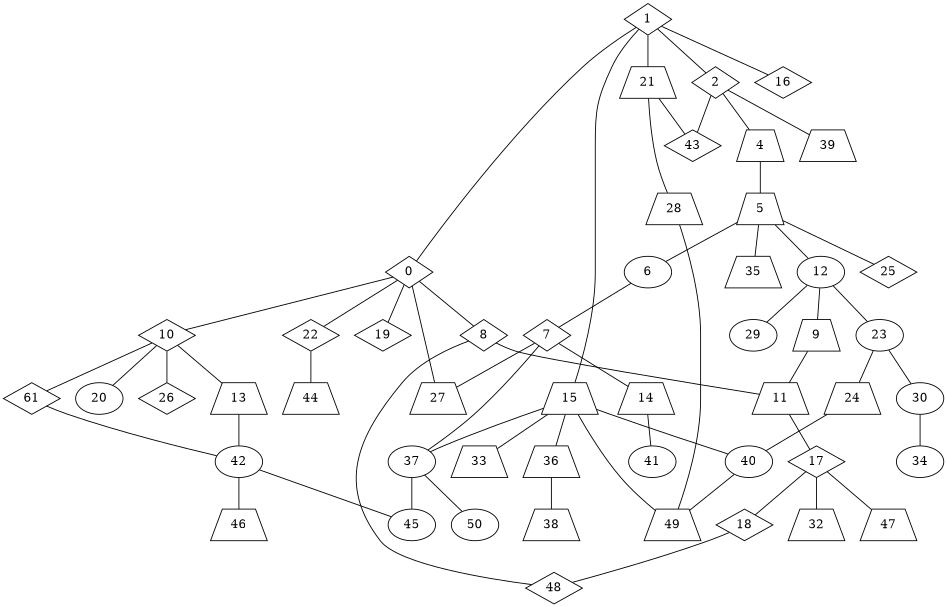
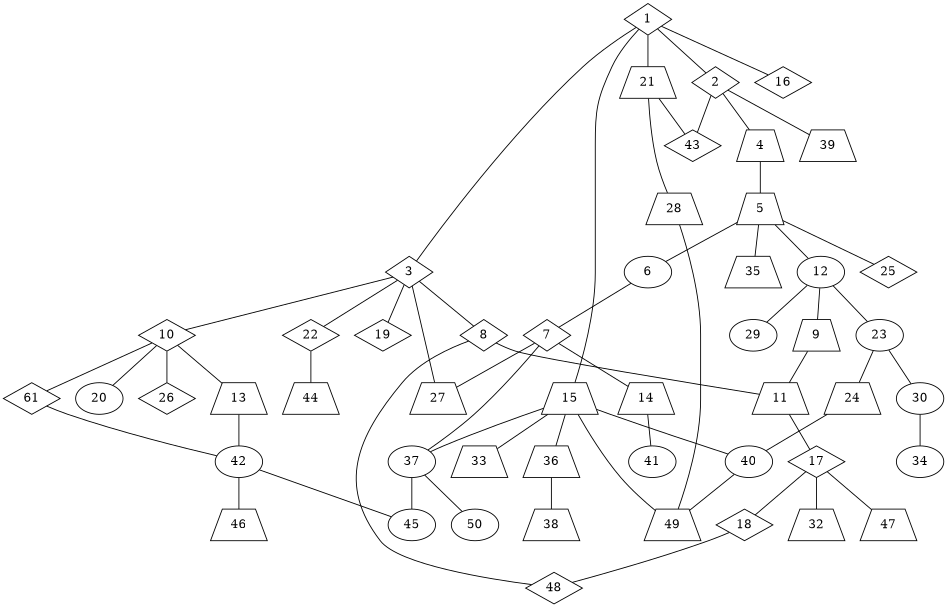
node "0": label "0" -> "3"
